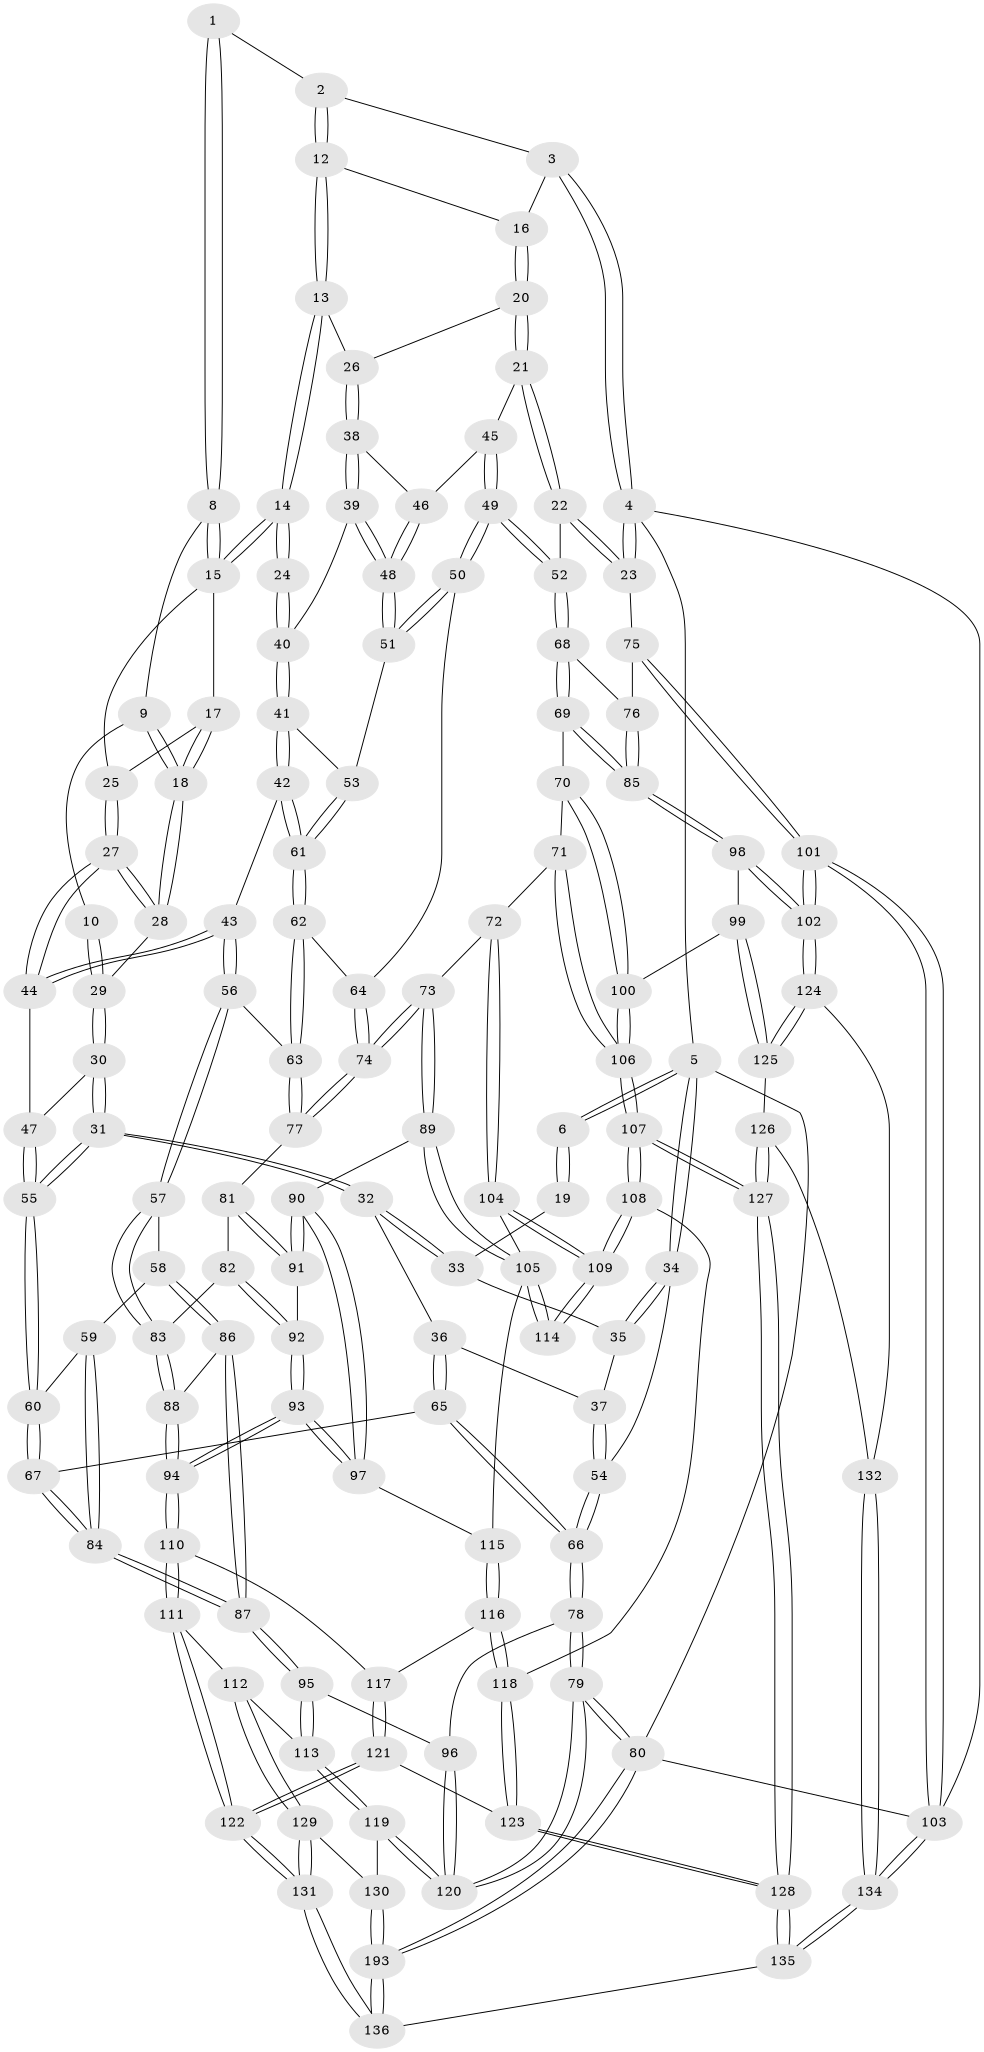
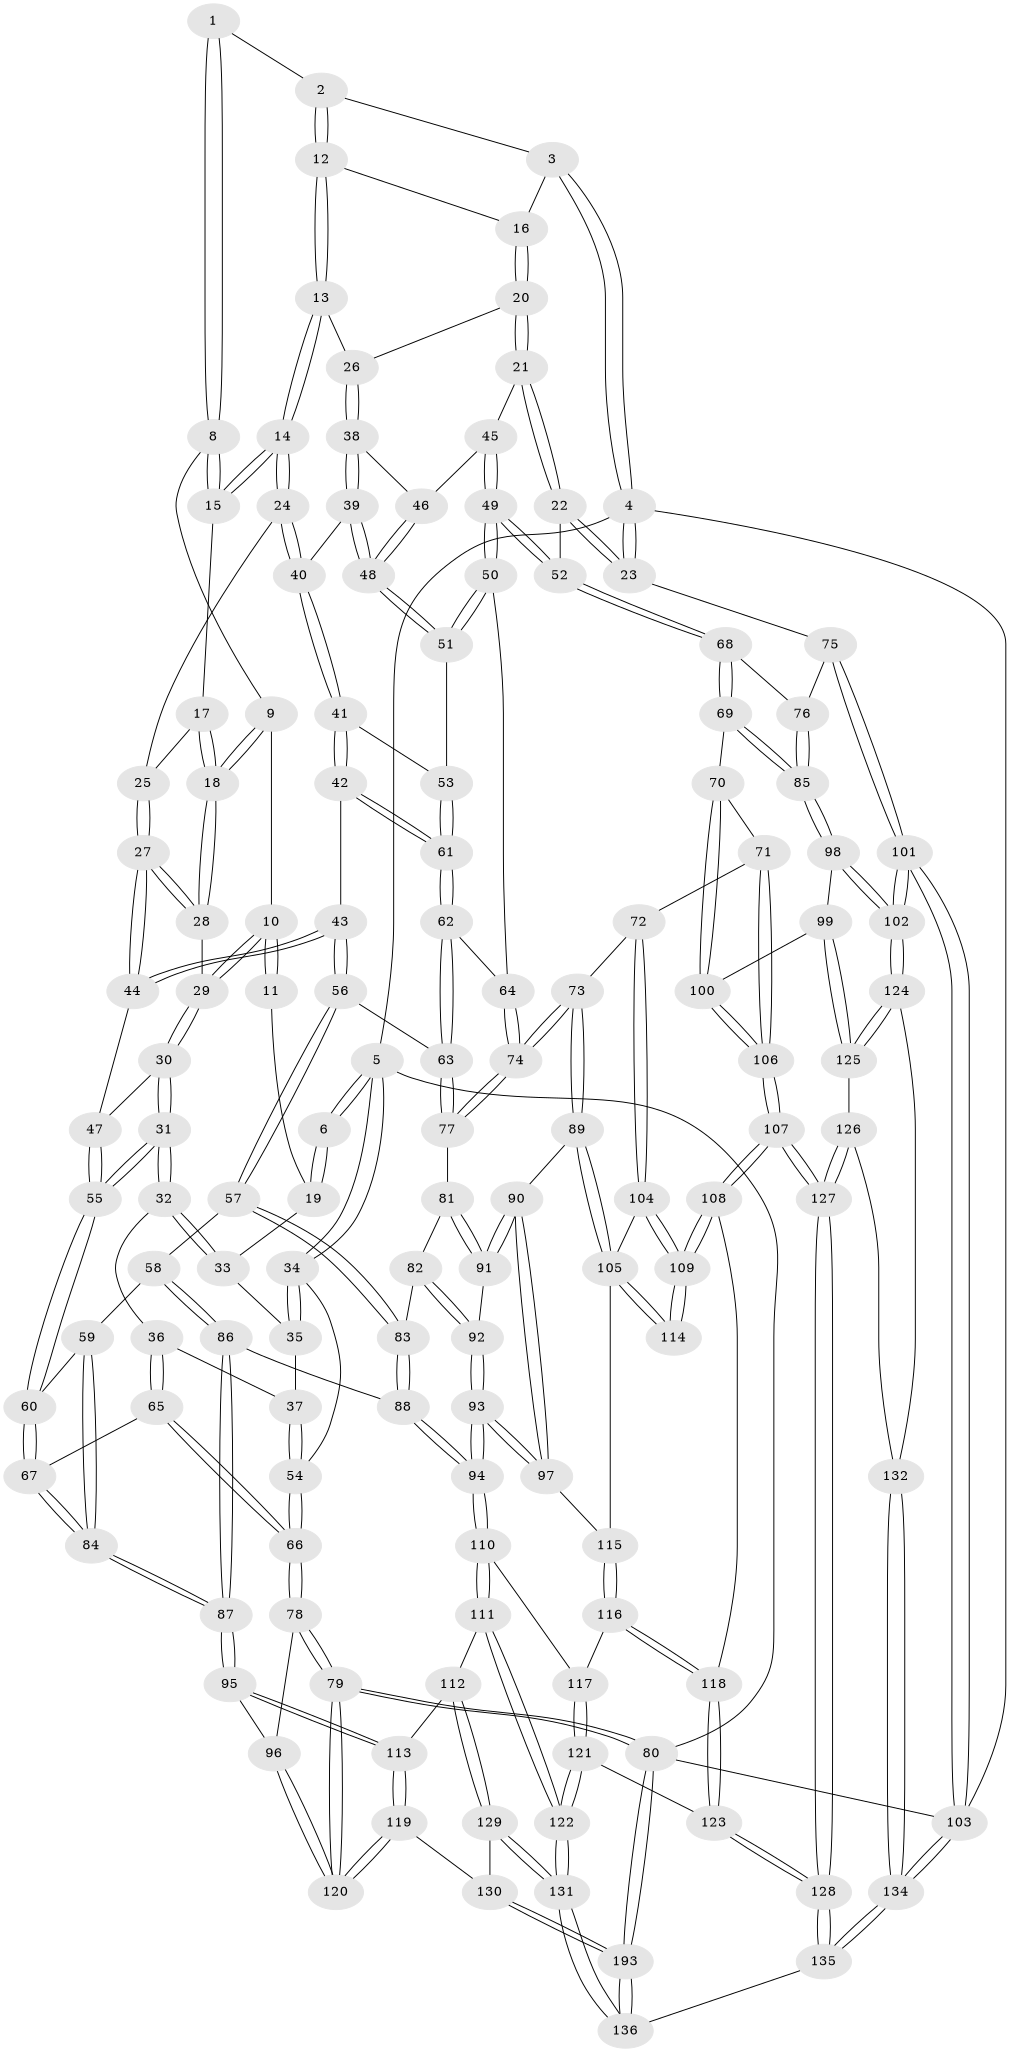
edge "15" -- "25": now "24" -- "25"
node "11": added
